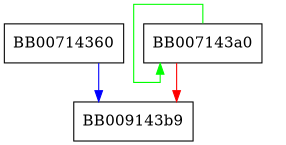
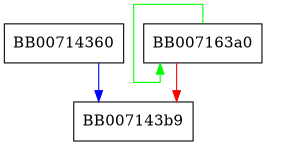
node "BB007143a0": label "BB007143a0" -> "BB007163a0"
node "BB009143b9": label "BB009143b9" -> "BB007143b9"
